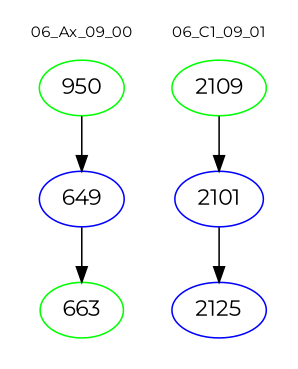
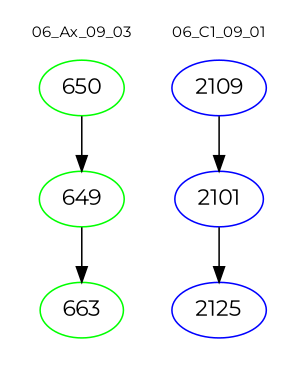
cluster "06_Ax_09_00": label "06_Ax_09_00" -> "06_Ax_09_03"
node "950": label "950" -> "650"
node "2109": color green -> blue
node "649": color blue -> green
